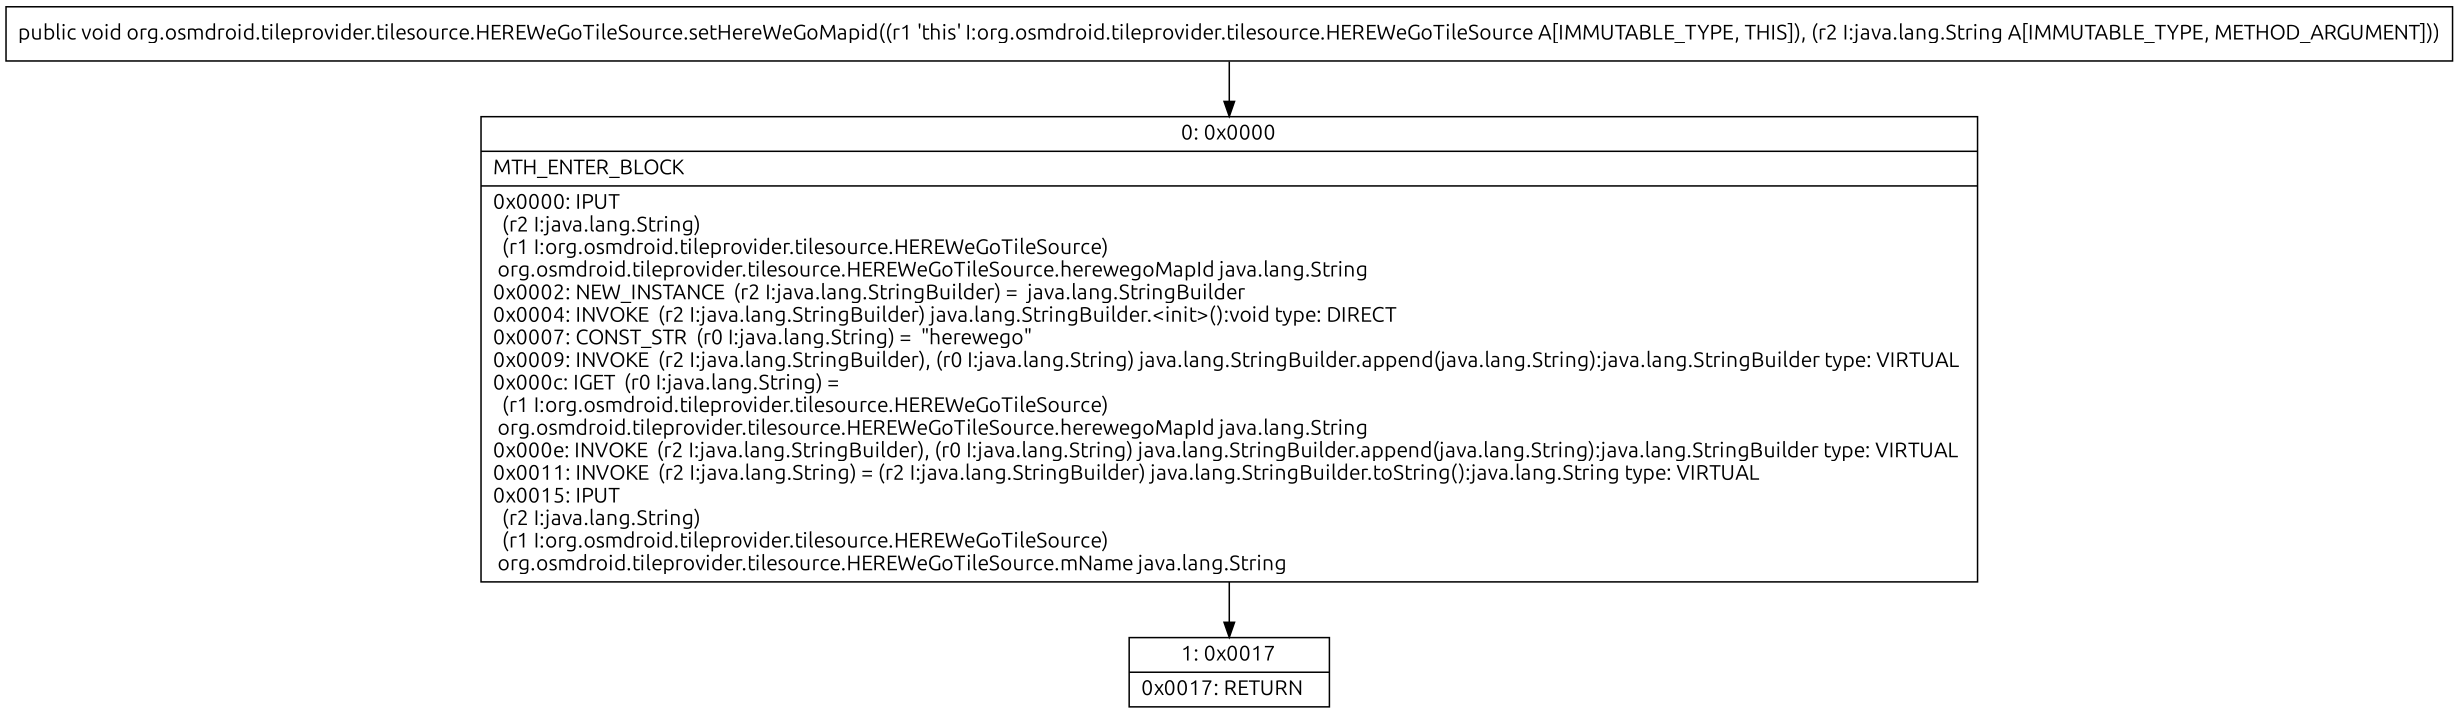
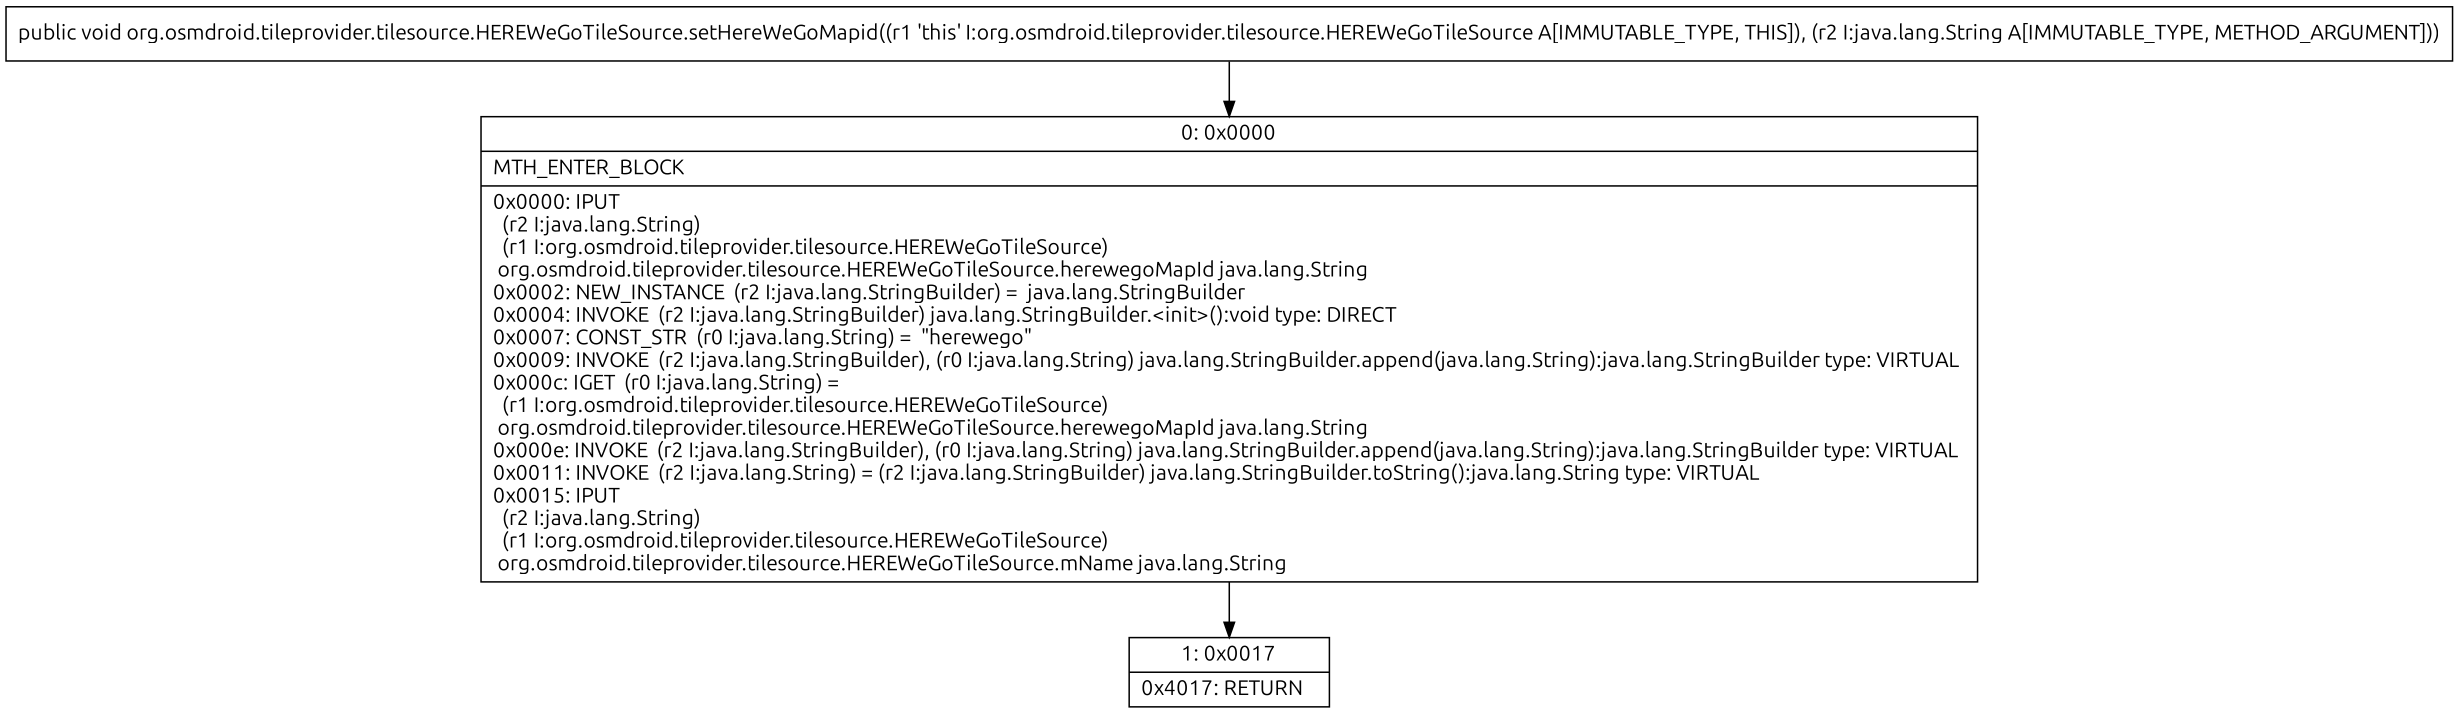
node "1: 0x0017": text "0x0017: RETURN" -> "0x4017: RETURN"
